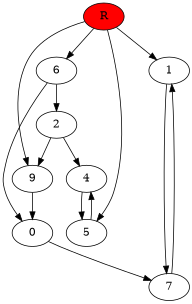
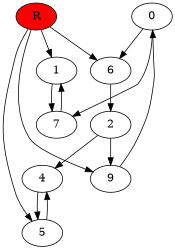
edge "6" -> "0": reversed
